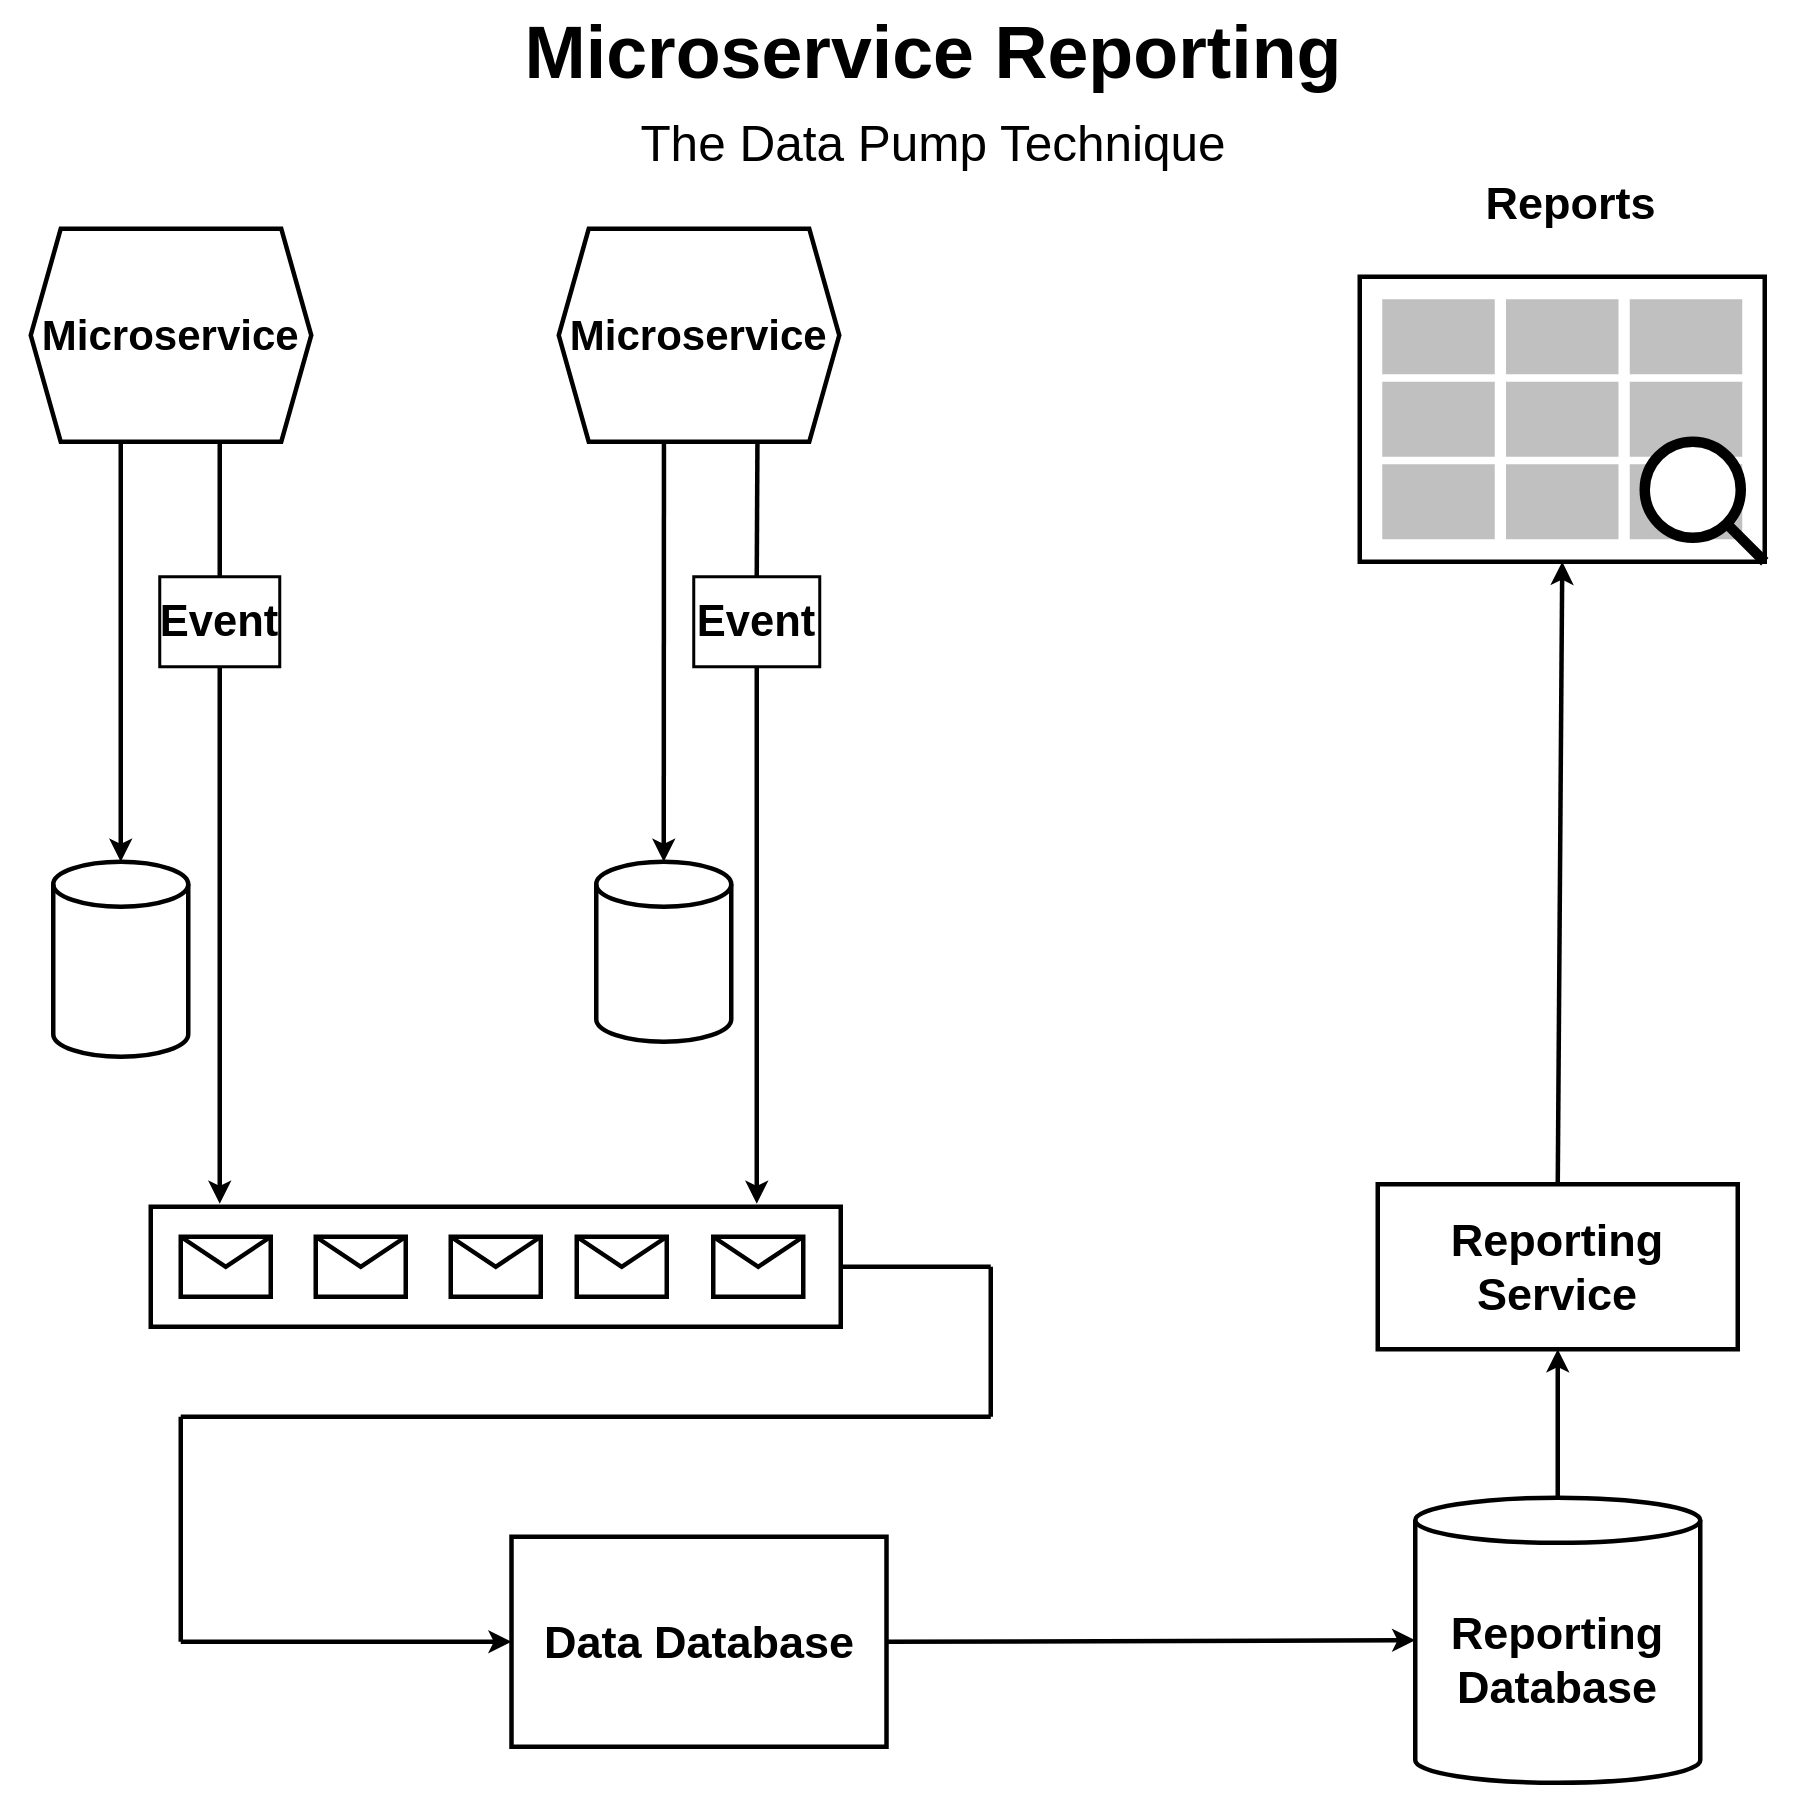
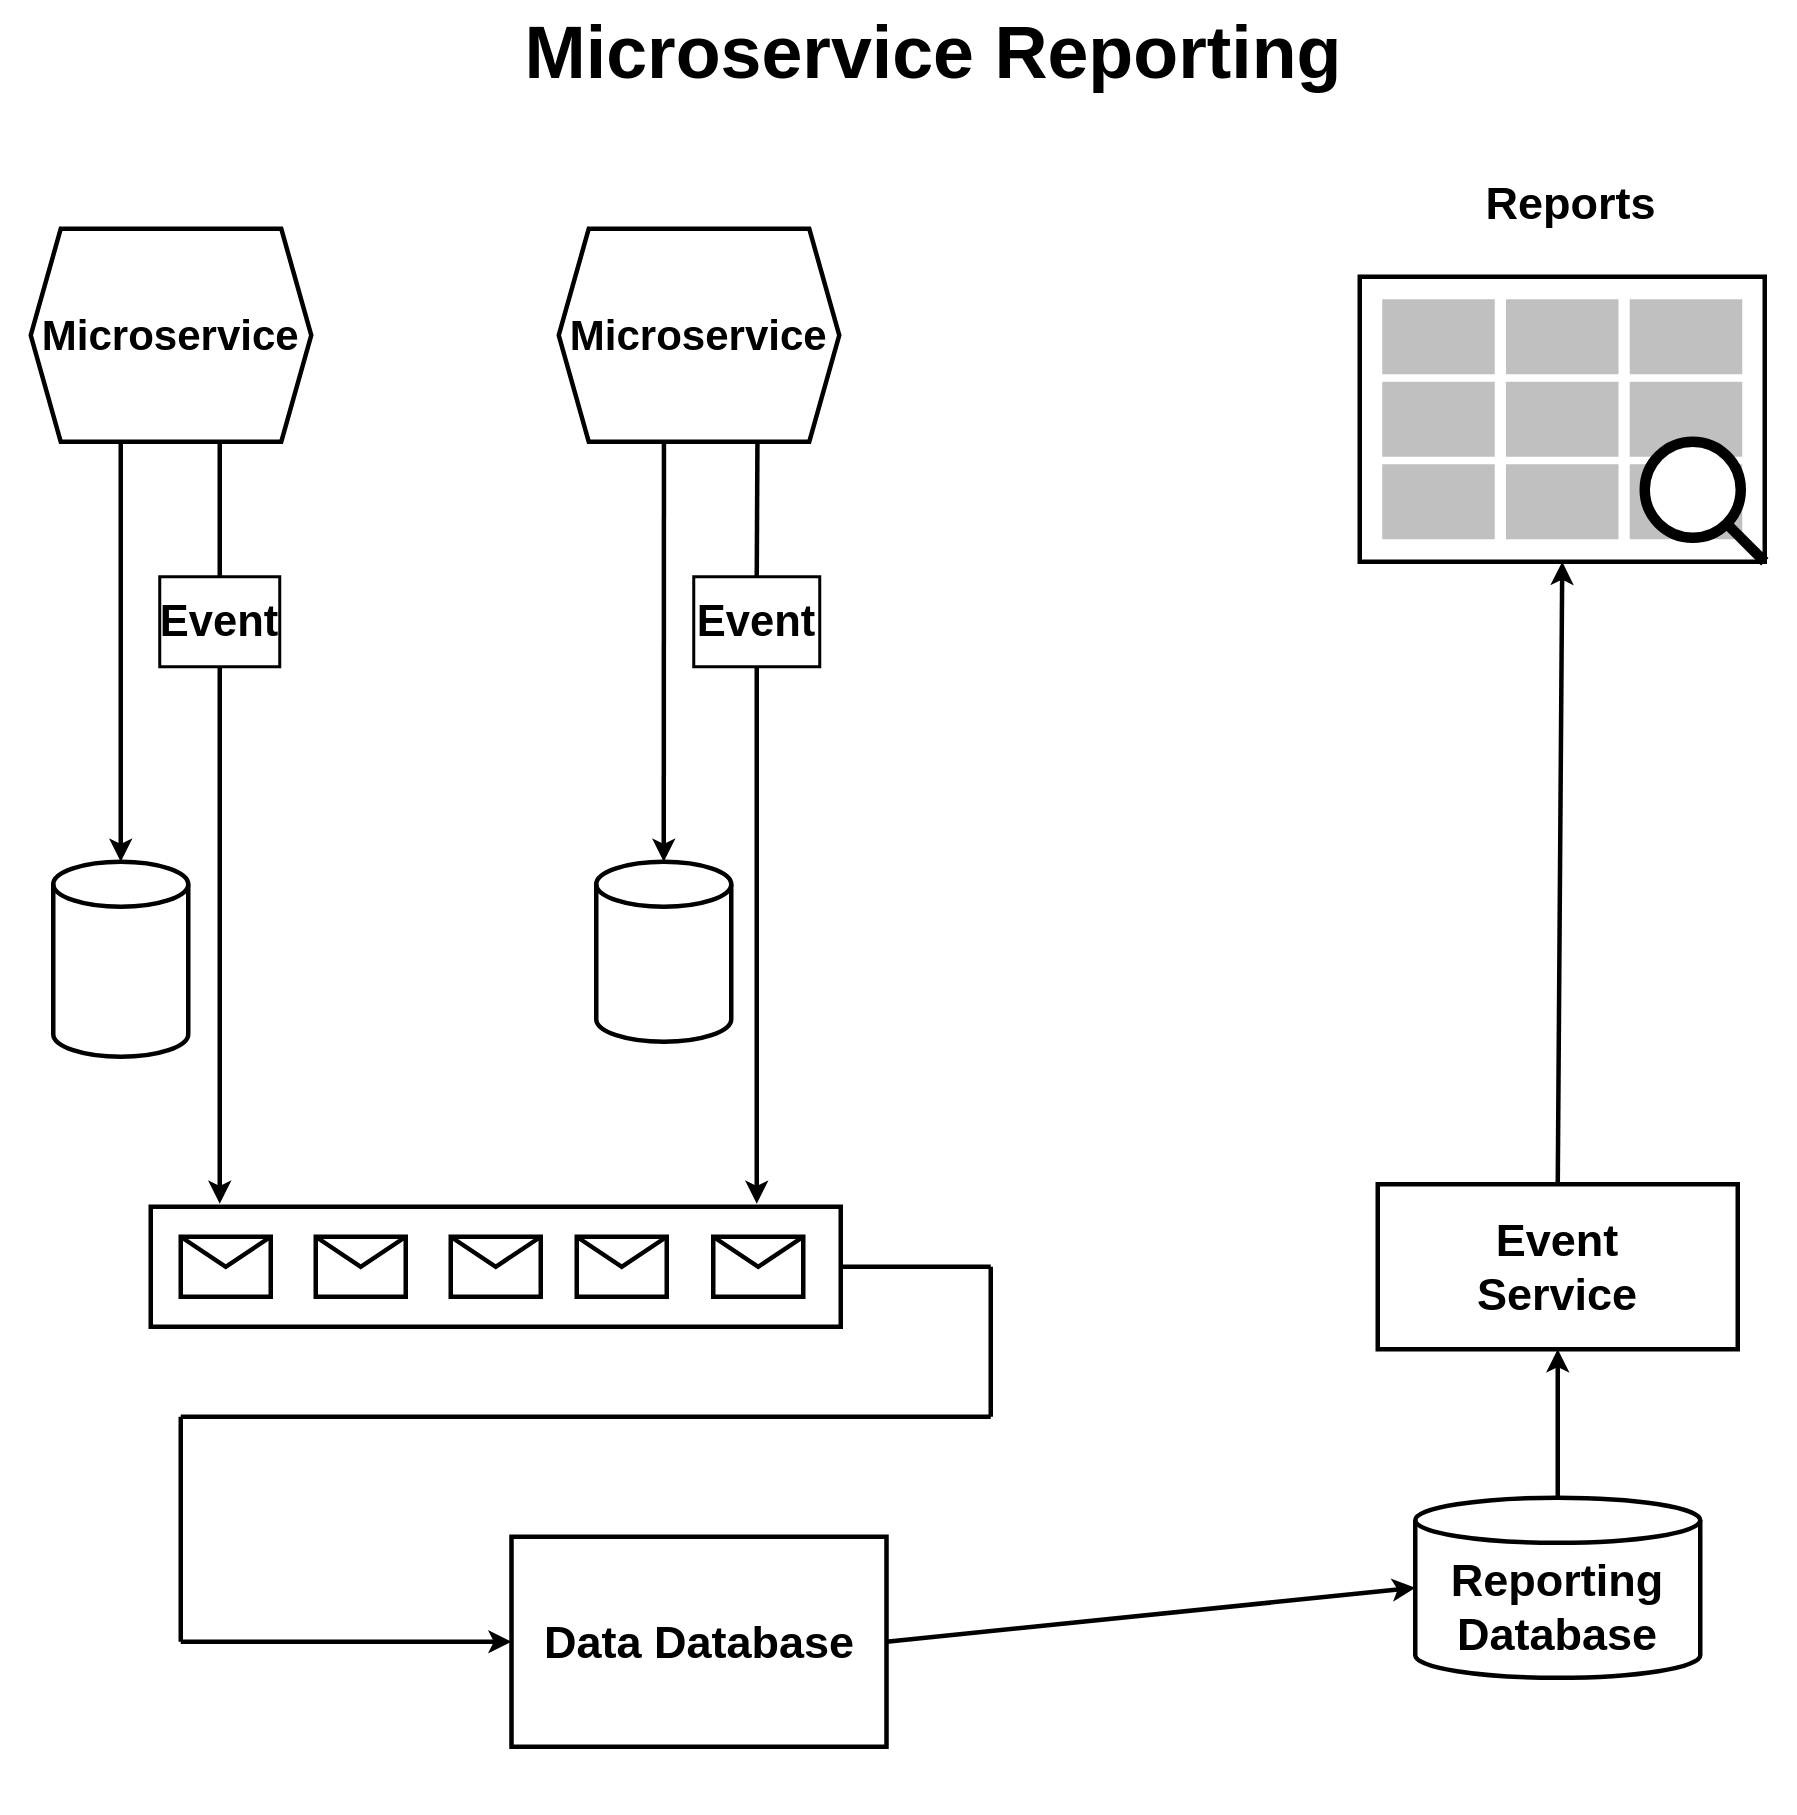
node "The Data Pump Technique": removed
node "Reporting Service": label "Reporting Service" -> "Event Service"
node "Reporting Database": size 285x285 -> 285x180
